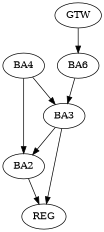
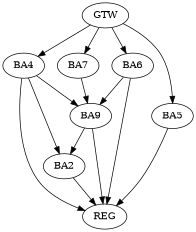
edge "GTW" -> "BA4": added
node "BA7": added
node "BA3": label "BA3" -> "BA9"
node "BA5": added
edge "BA6" -> "REG": added
edge "BA4" -> "REG": added
